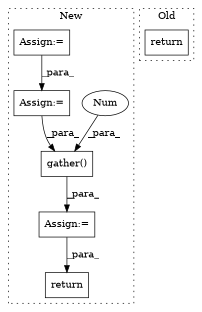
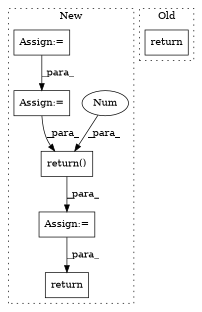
node "gather()": label "gather()" -> "return()"
